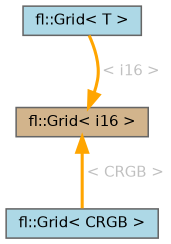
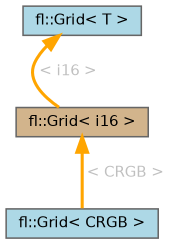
edge "fl::Grid< T >" -> "fl::Grid< i16 >": reversed
